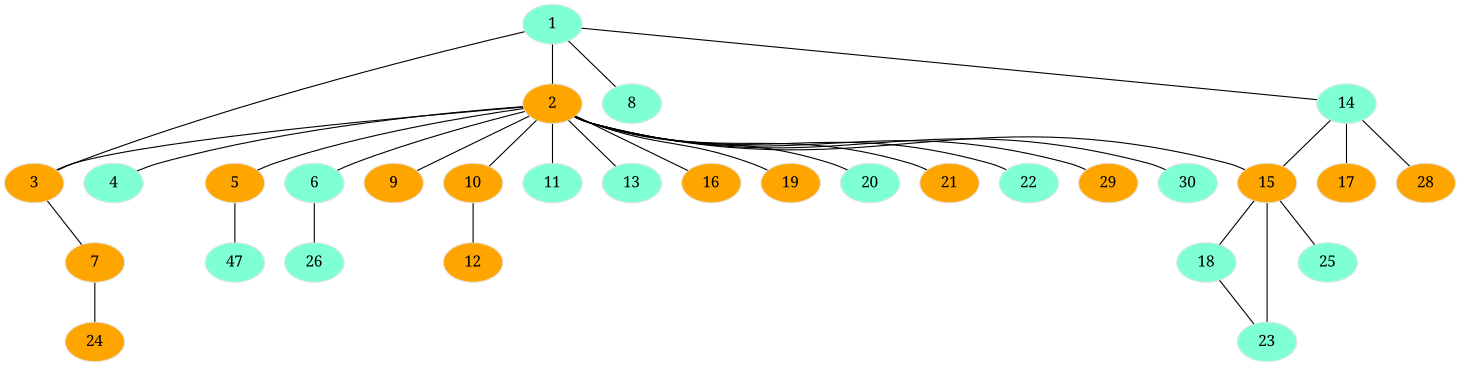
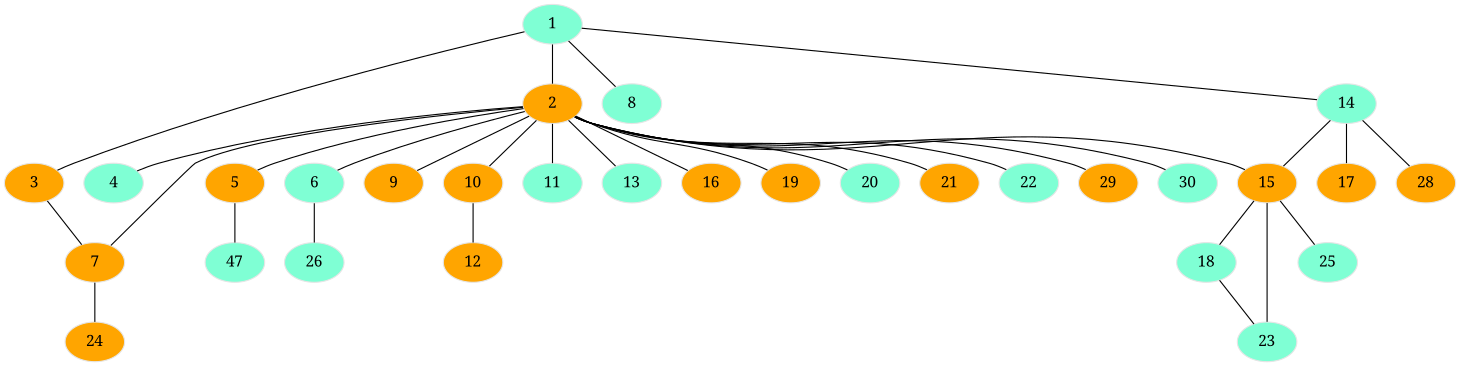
edge "2" -- "3": now "2" -- "7"
